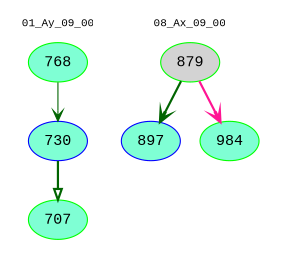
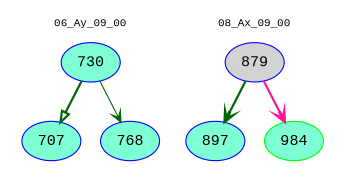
cluster "01_Ay_09_00": label "01_Ay_09_00" -> "06_Ay_09_00"
node "768": color green -> blue
node "879": color green -> blue
edge "768" -> "730": reversed
node "707": color green -> blue
